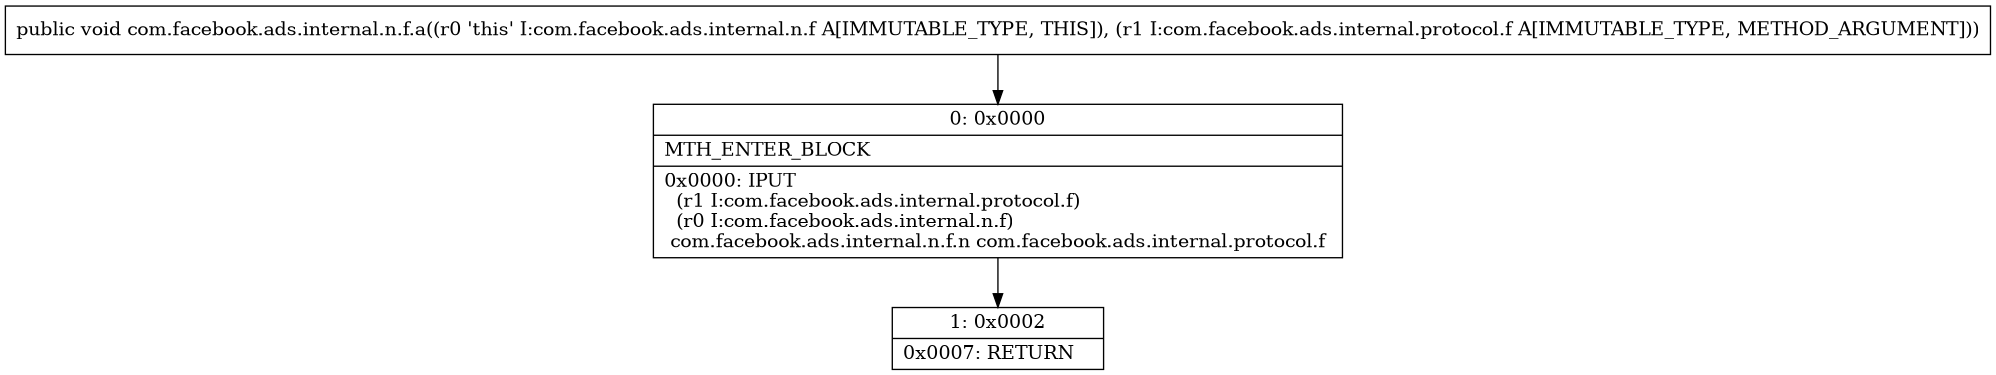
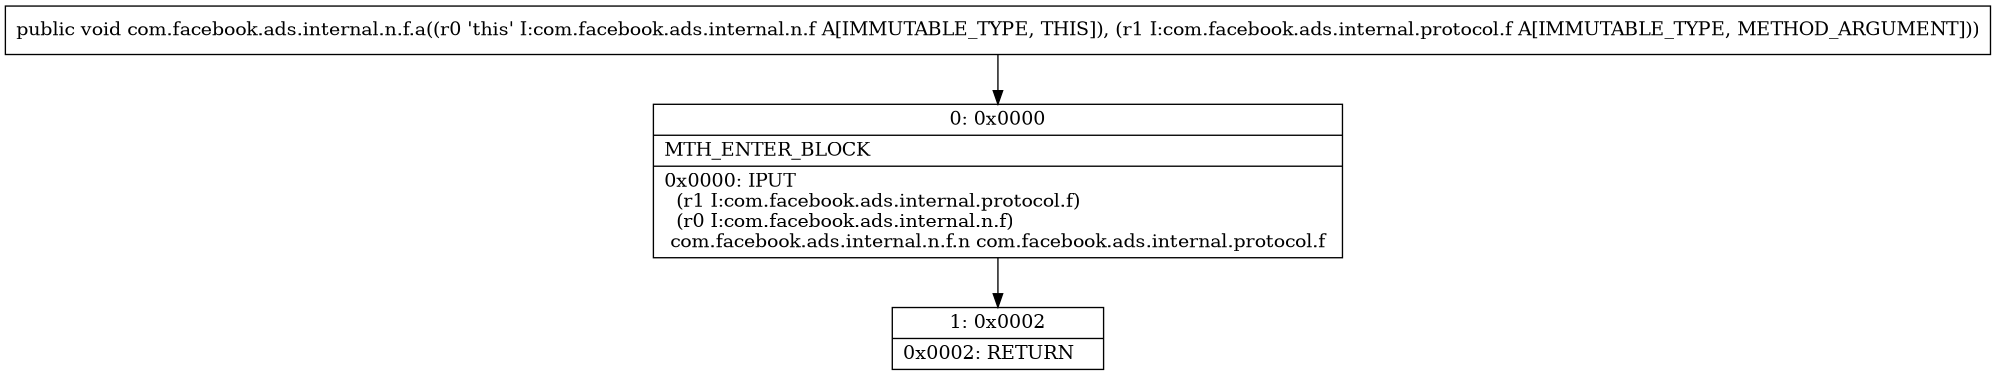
node "1: 0x0002": text "0x0007: RETURN" -> "0x0002: RETURN"
